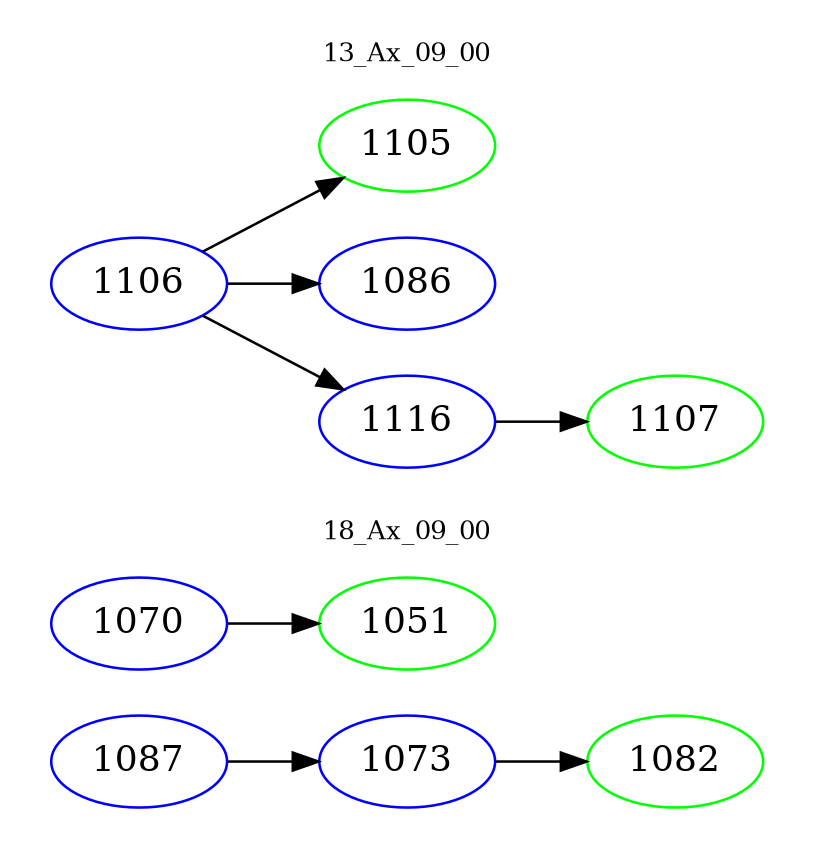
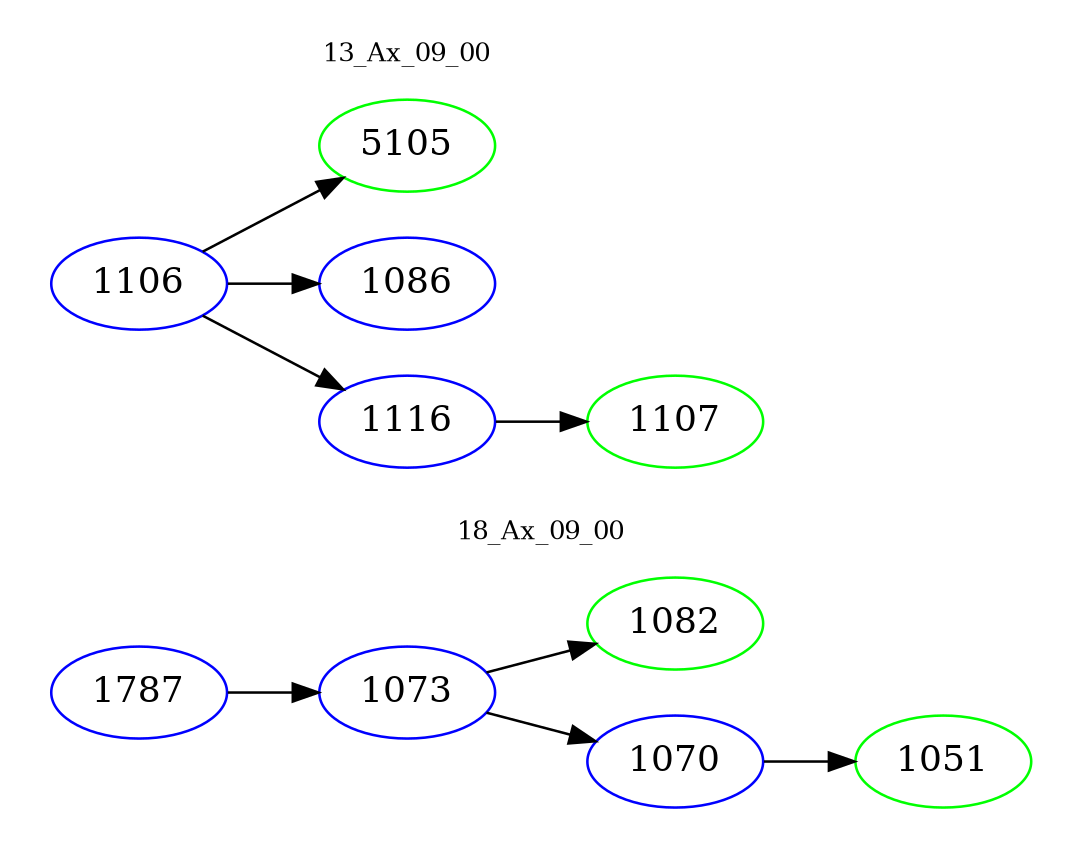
node "1105": label "1105" -> "5105"
edge "1073" -> "1070": added
node "1087": label "1087" -> "1787"
